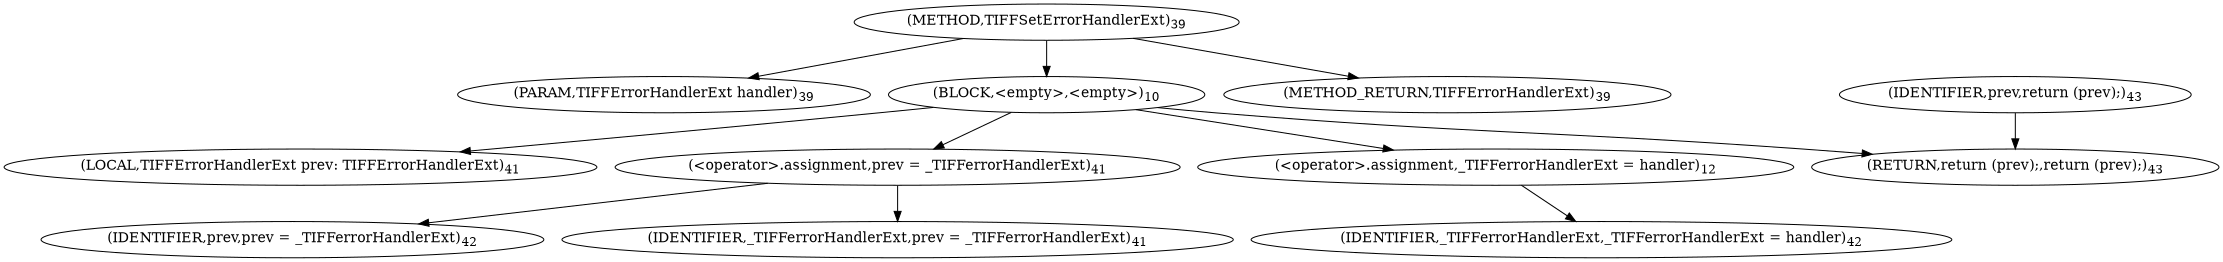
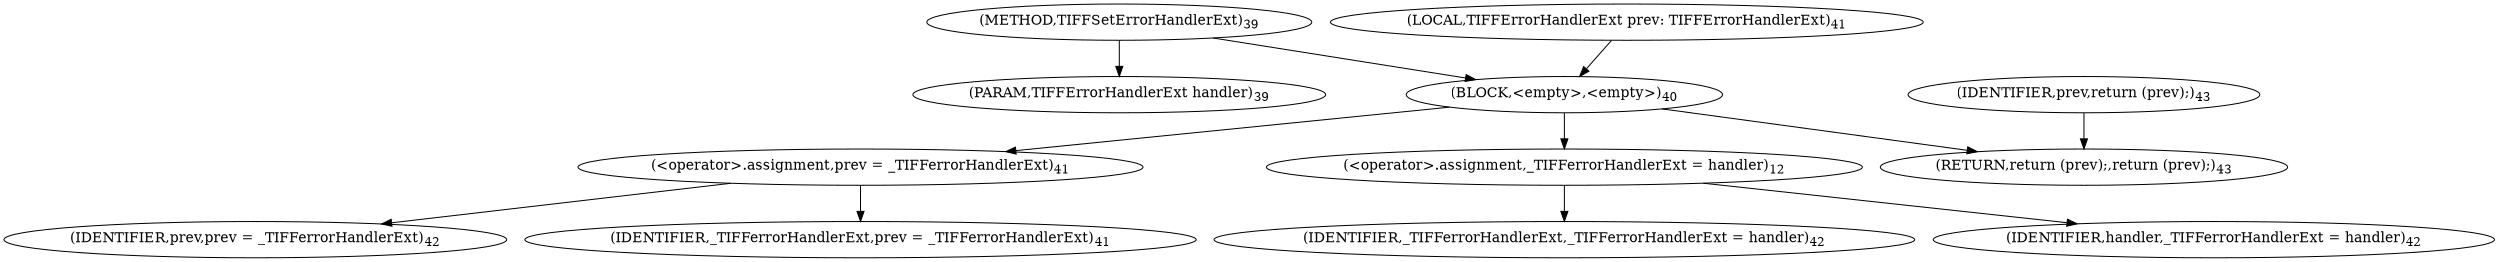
node "(BLOCK,<empty>,<empty>)": text "10" -> "40"
node "(METHOD_RETURN,TIFFErrorHandlerExt)": removed
edge "(BLOCK,<empty>,<empty>)" -> "(LOCAL,TIFFErrorHandlerExt prev: TIFFErrorHandlerExt)": reversed
node "(IDENTIFIER,handler,_TIFFerrorHandlerExt = handler)": added
